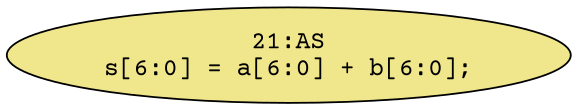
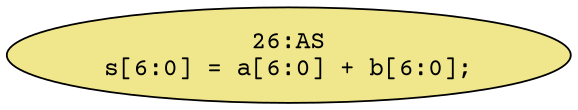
node "21:AS s[6:0] = a[6:0] + b[6:0];": label "21:AS s[6:0] = a[6:0] + b[6:0];" -> "26:AS s[6:0] = a[6:0] + b[6:0];"
